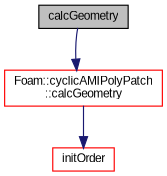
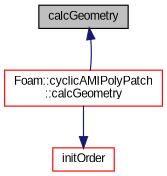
edge "calcGeometry" -> "Foam::cyclicAMIPolyPatch ::calcGeometry": reversed
